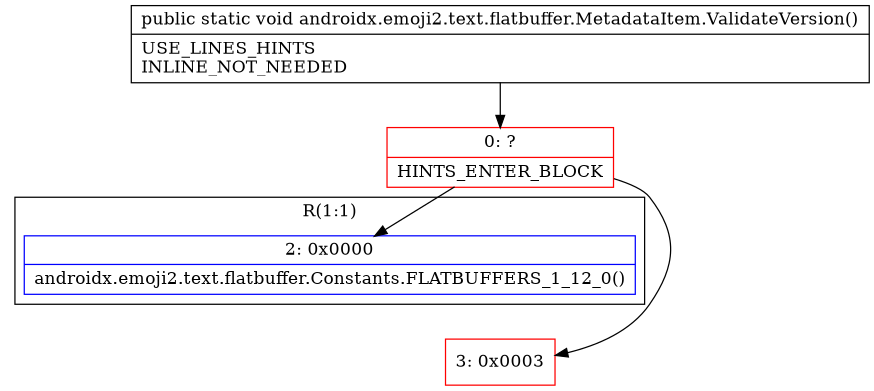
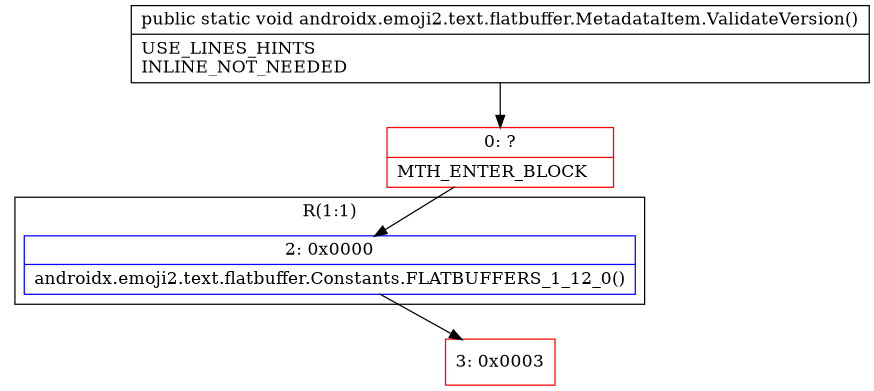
node "0: ?": text "HINTS_ENTER_BLOCK" -> "MTH_ENTER_BLOCK"
edge "0: ?" -> "3: 0x0003": now "2: 0x0000" -> "3: 0x0003"
